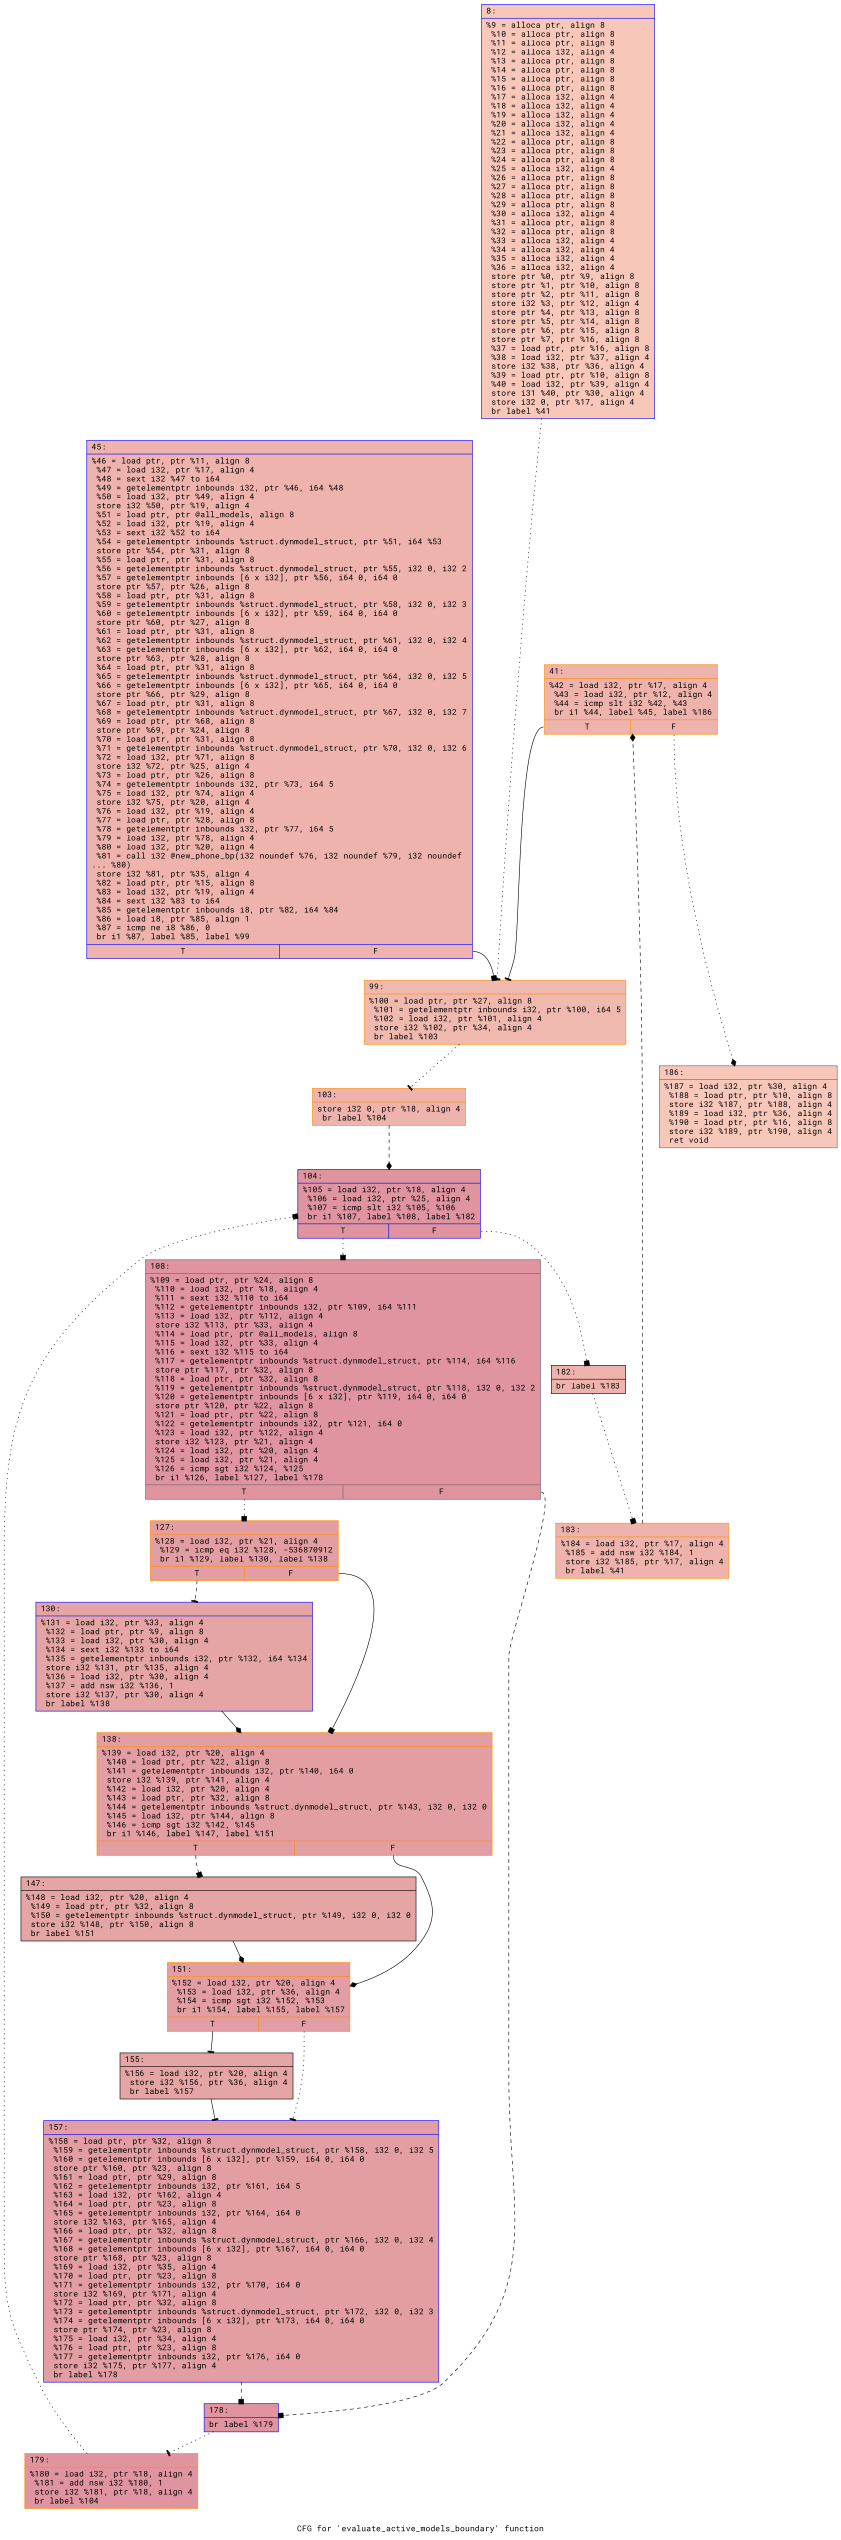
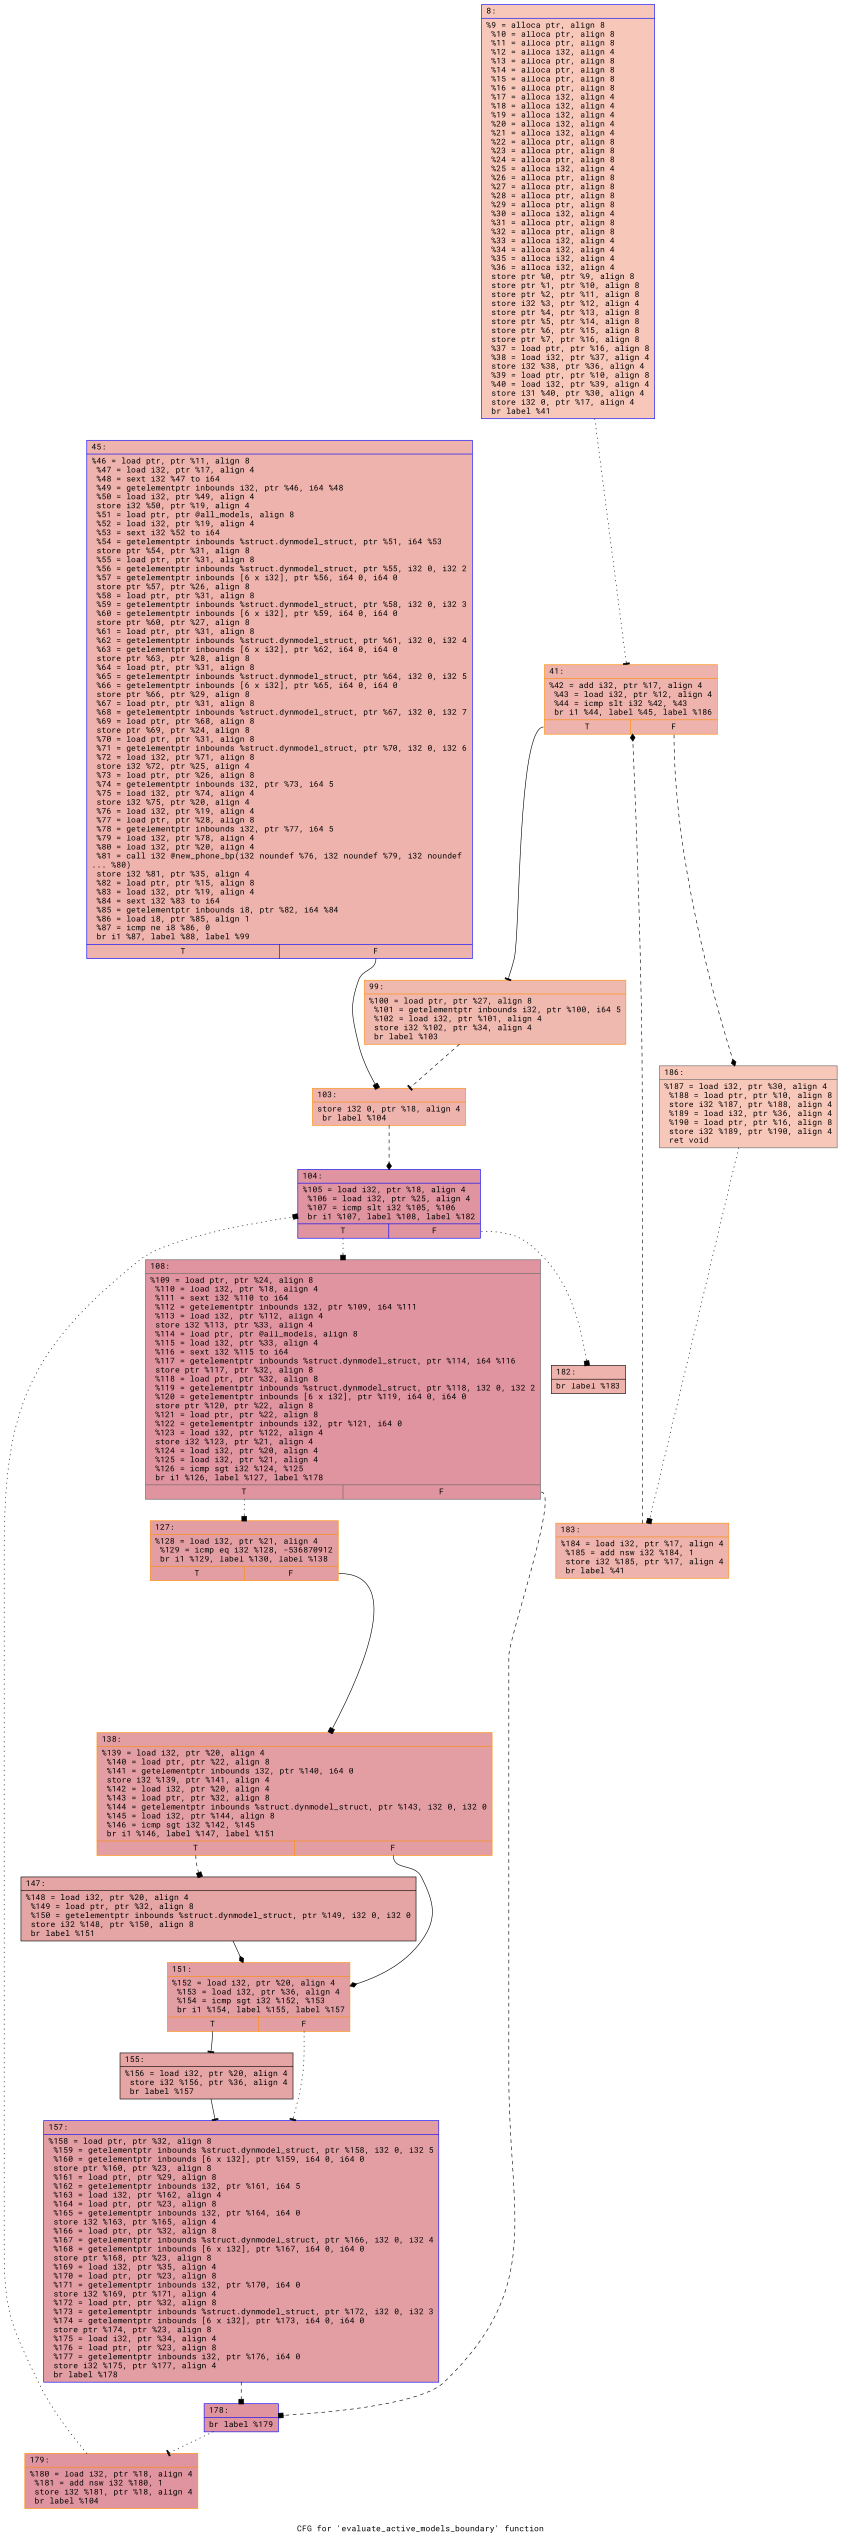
node "41:": text "%42 = load i32, ptr %17, align 4" -> "%42 = add i32, ptr %17, align 4"
edge "8:" -> "99:": now "8:" -> "41:"
edge "41:" -> "186:": style dotted -> dashed
node "45:": text "br i1 %87, label %85, label %99" -> "br i1 %87, label %88, label %99"
edge "45:" -> "99:": now "45:" -> "103:"
edge "99:" -> "103:": style dotted -> dashed
edge "182:" -> "183:": now "186:" -> "183:"
node "130:": removed
